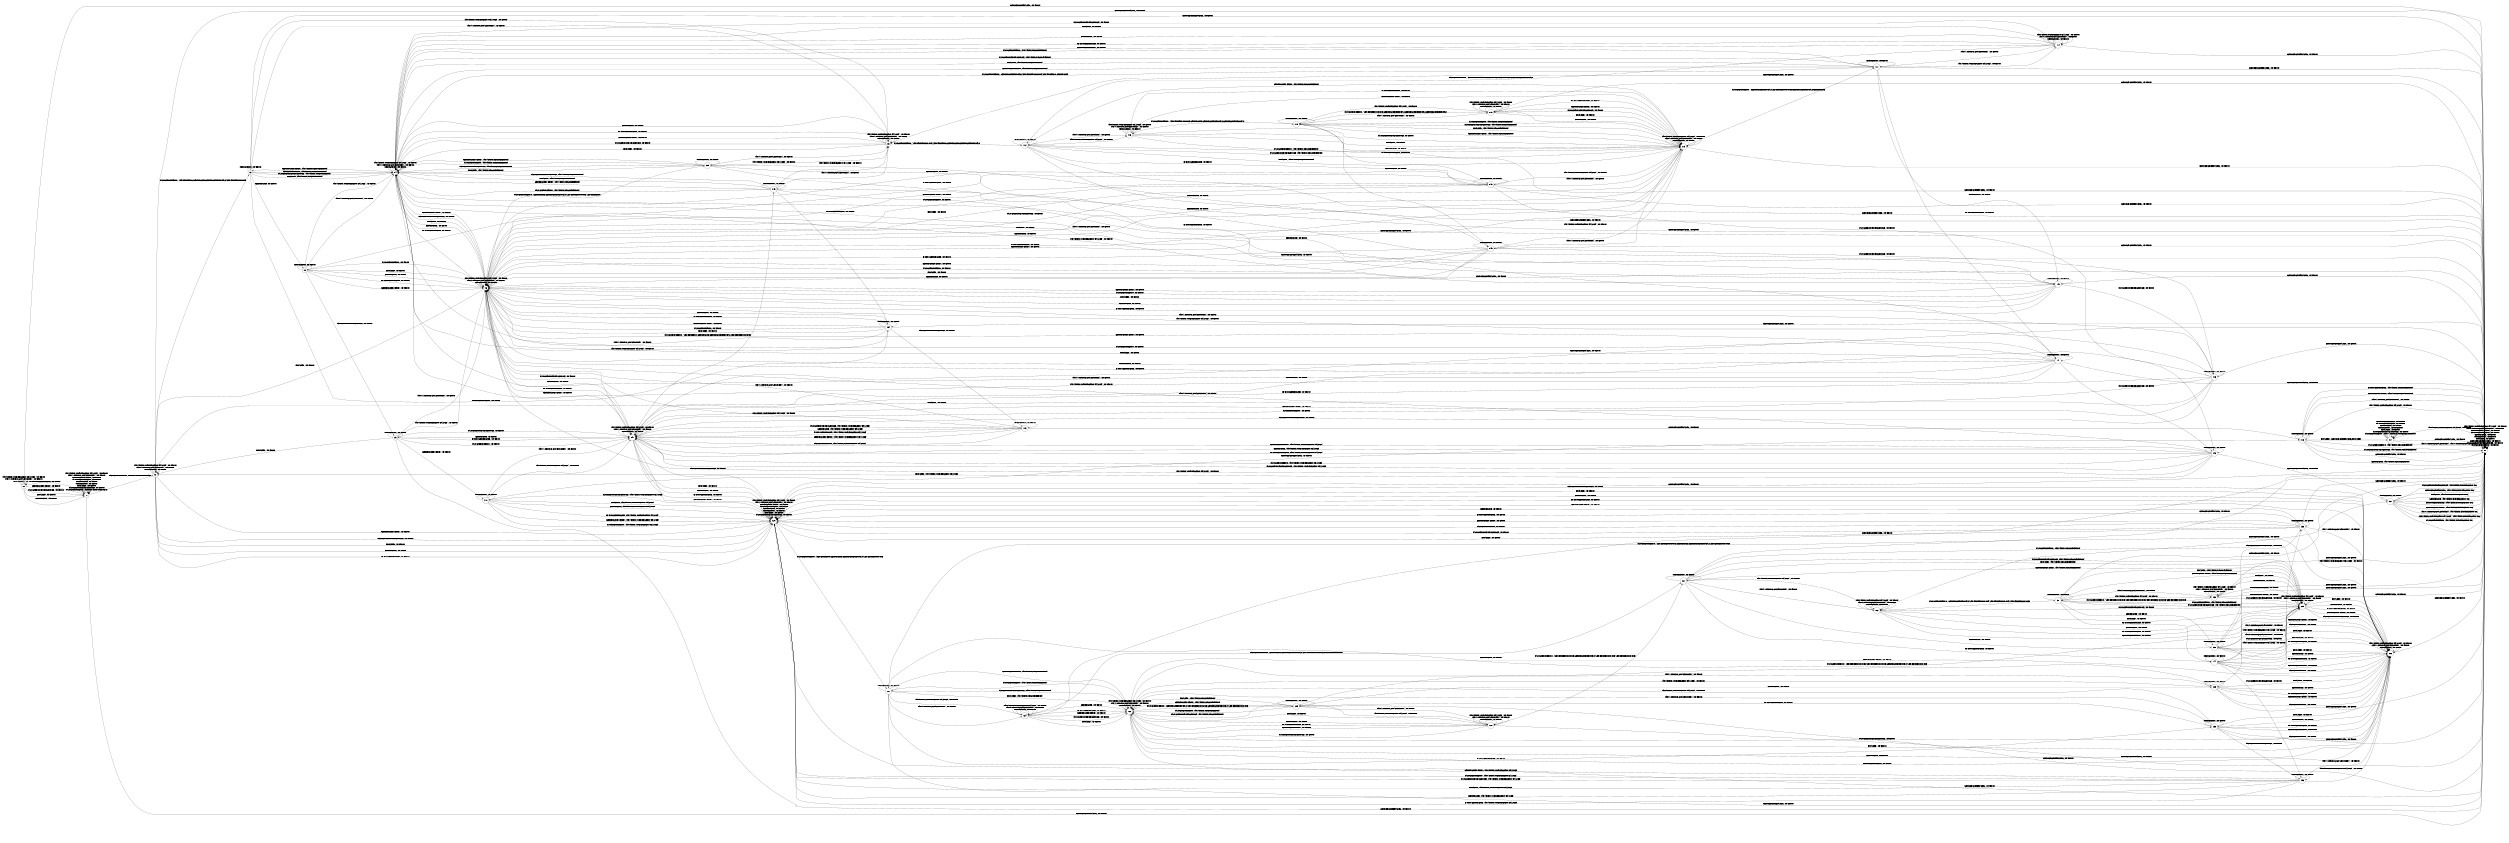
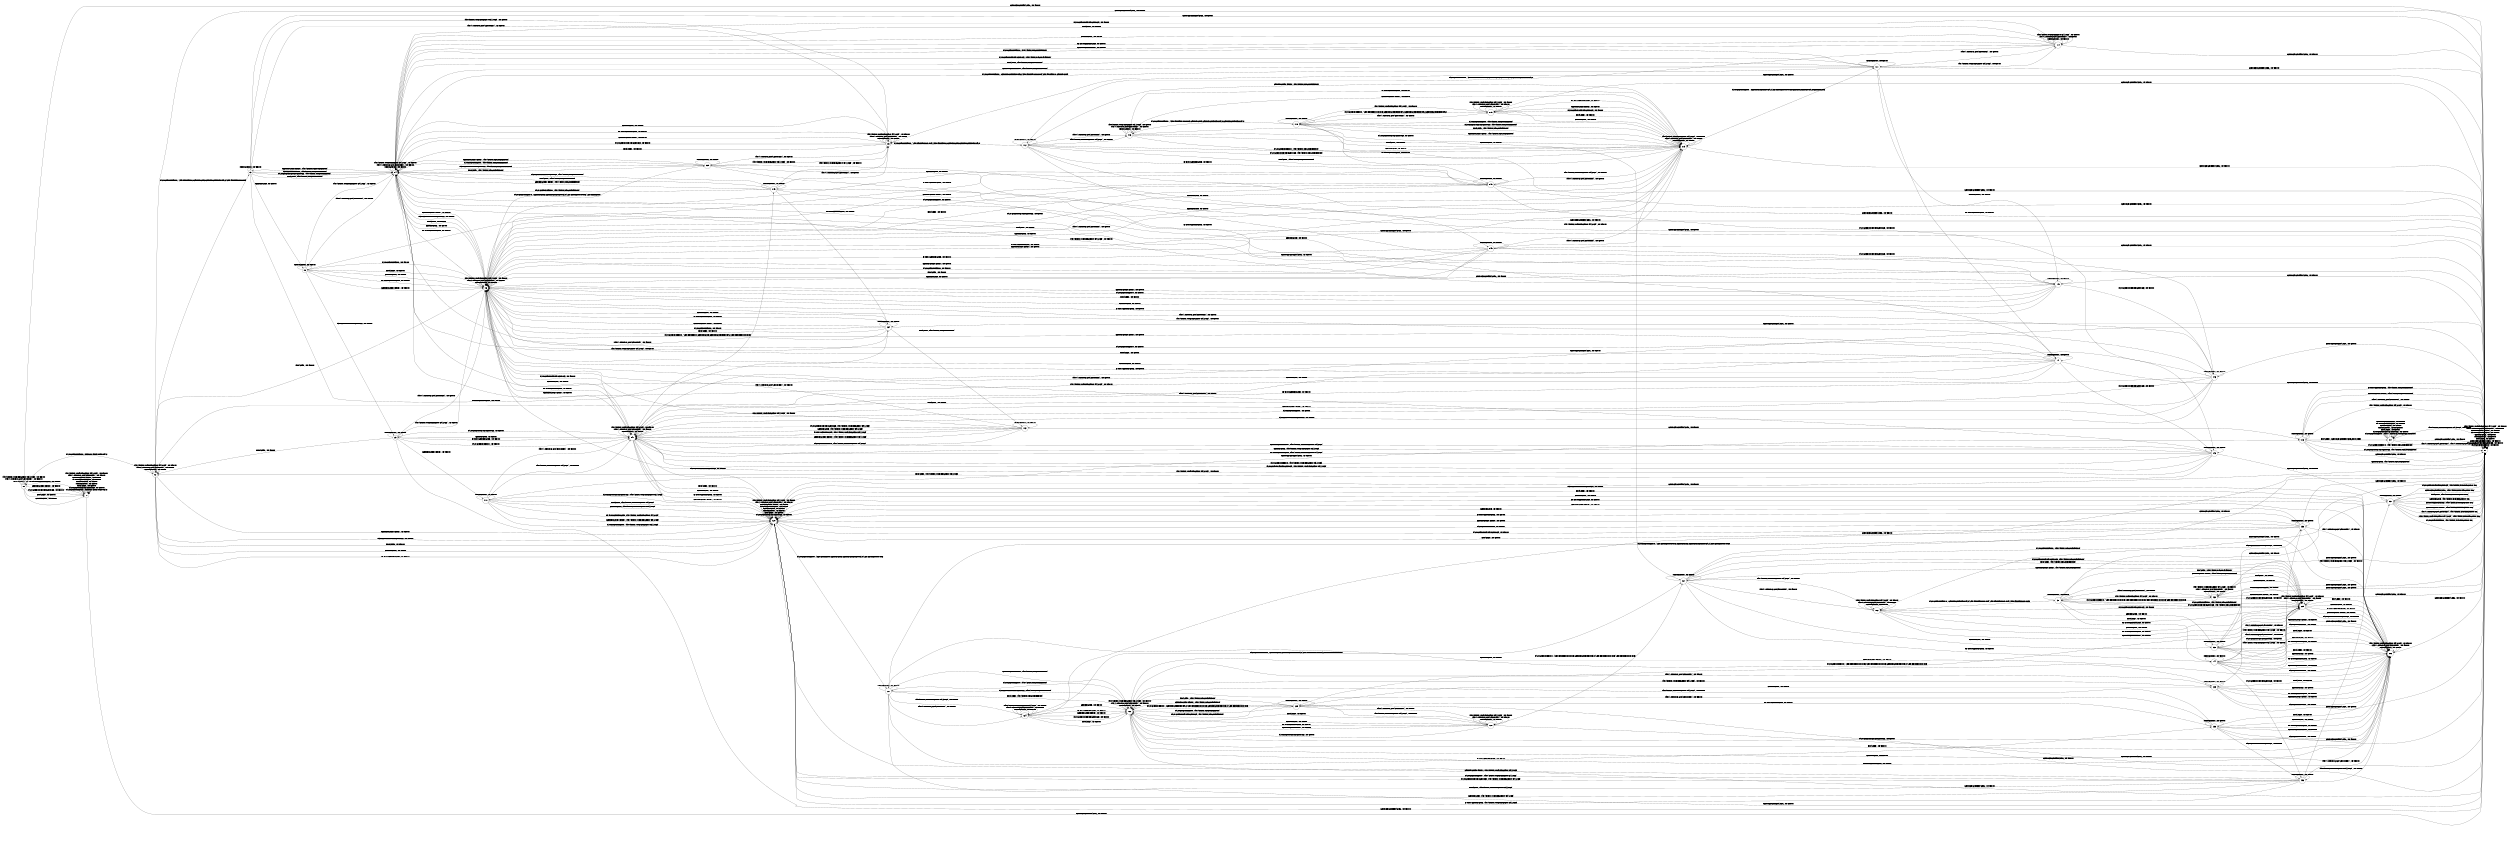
edge "s18" -> "s45": now "s18" -> "s27"
edge "s34" -> "s42": label "RSA_CLIENT_KEY_EXCHANGE / TIMEOUT" -> "FINISHED / Alert(FATAL,DECODE_ERROR)"
edge "s7" -> "s2": now "s0" -> "s2"
edge "s36" -> "s37": added, label "CHANGE_CIPHER_SPEC / TIMEOUT"
